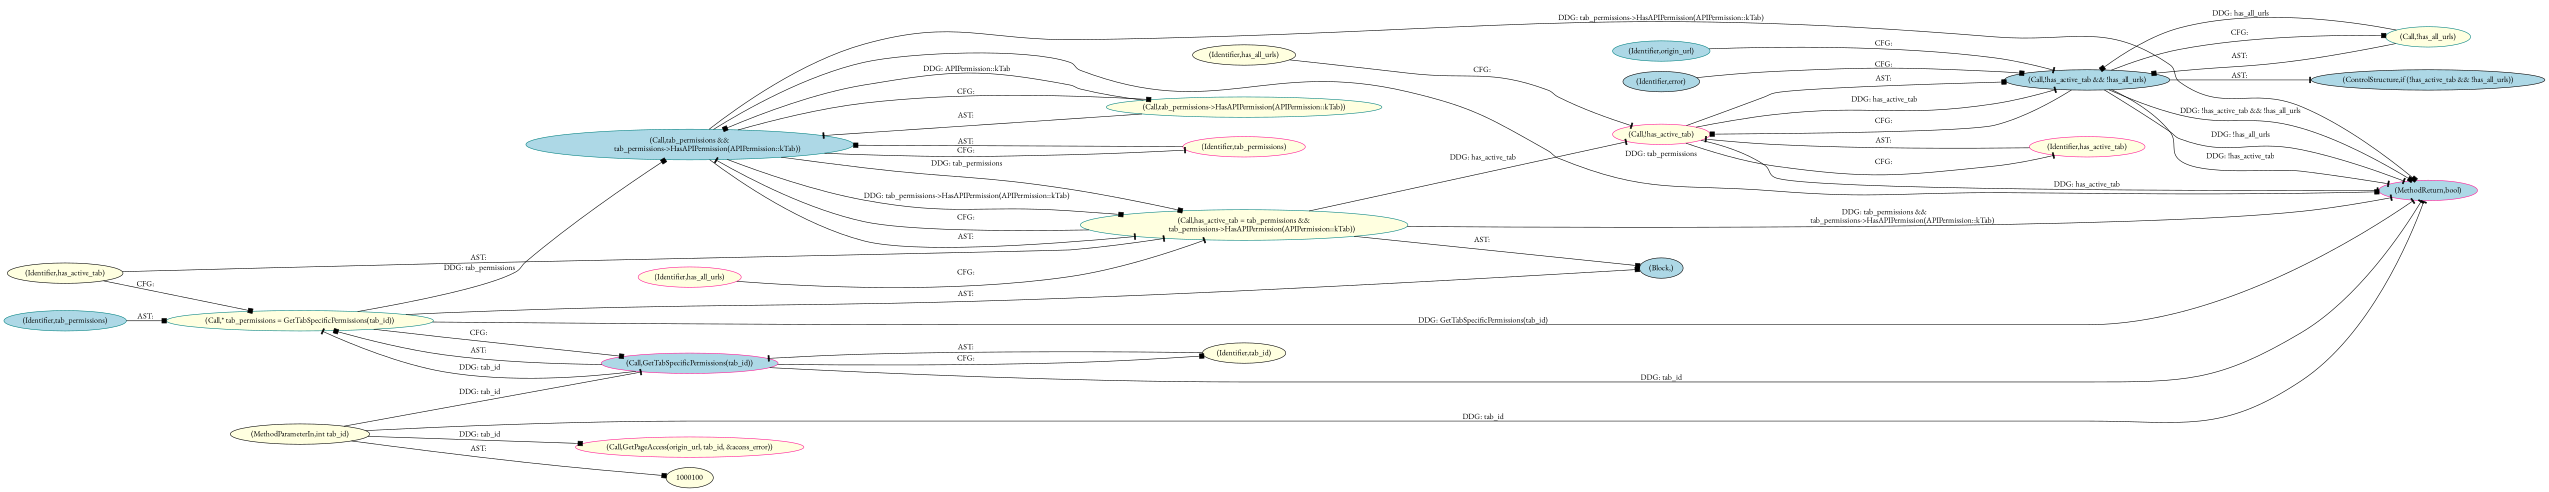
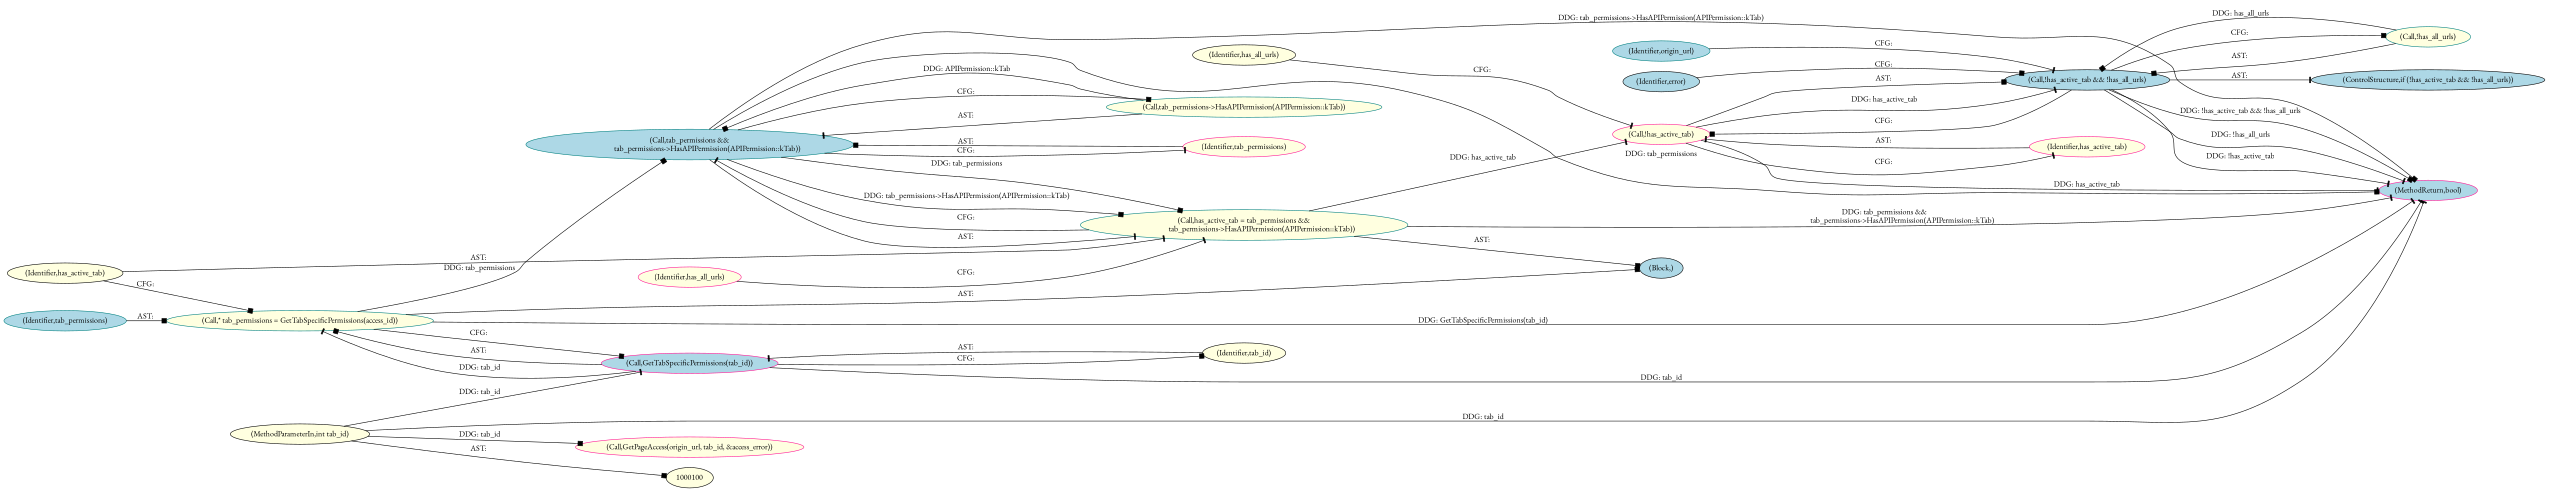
node "(Call,* tab_permissions = GetTabSpecificPermissions(tab_id))": label "(Call,* tab_permissions = GetTabSpecificPermissions(tab_id))" -> "(Call,* tab_permissions = GetTabSpecificPermissions(access_id))"
